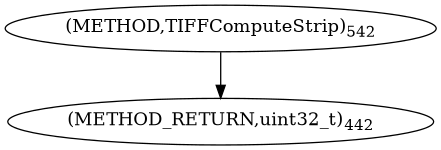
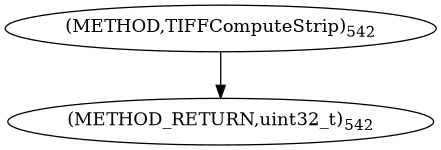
node "(METHOD_RETURN,uint32_t)": text "442" -> "542"
